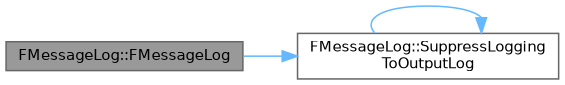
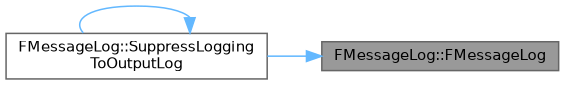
edge "FMessageLog::FMessageLog" -> "FMessageLog::SuppressLogging ToOutputLog": reversed
